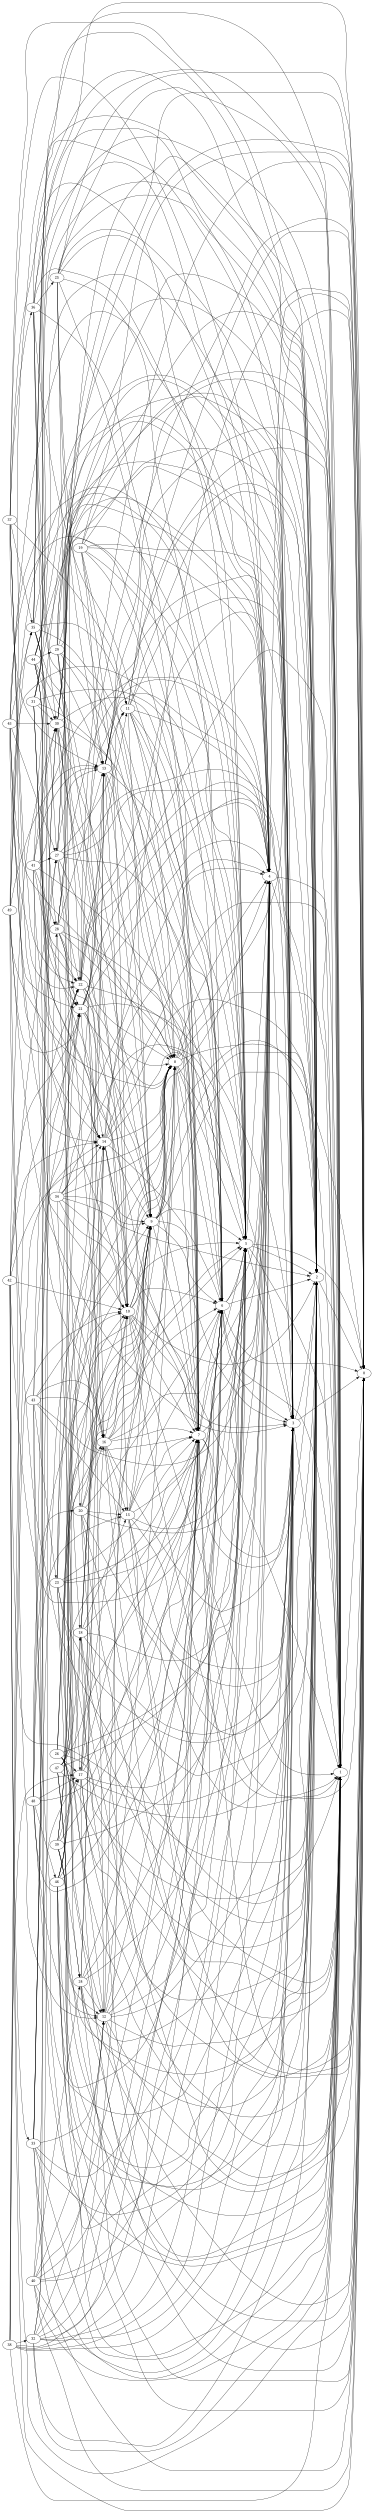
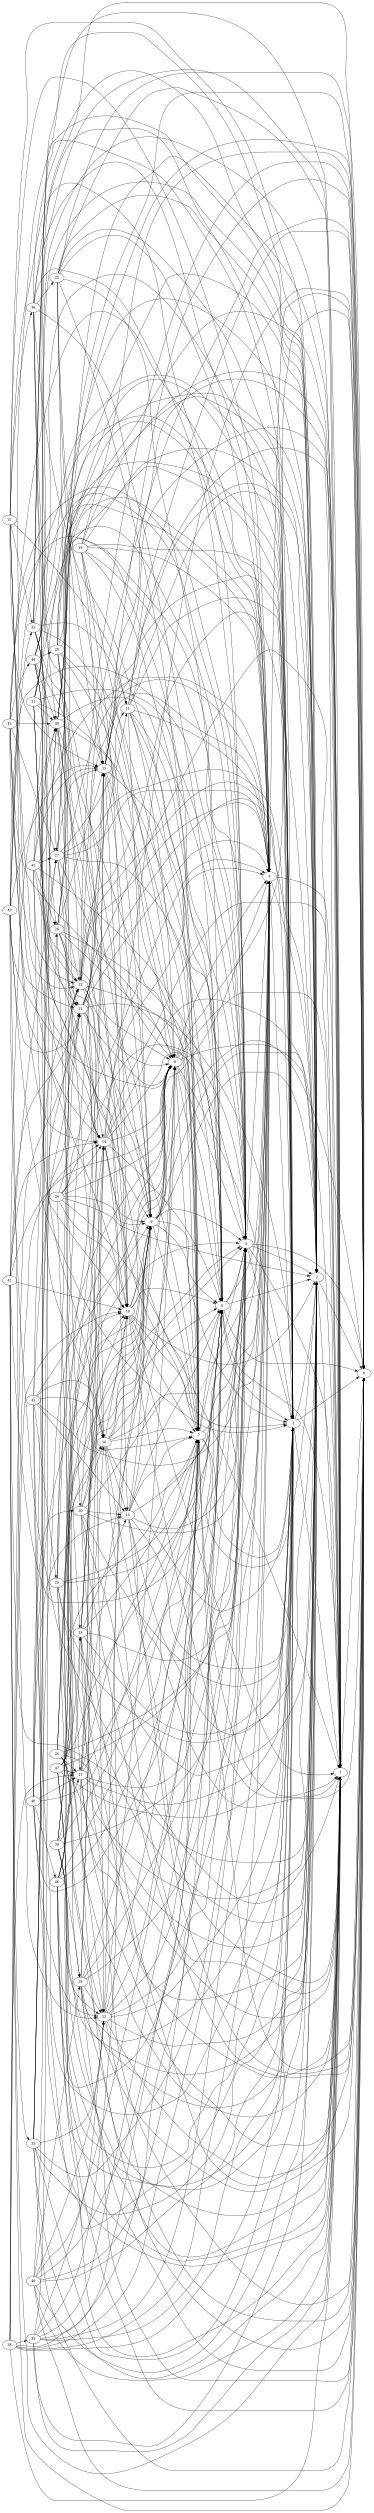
edge "45" -> "35": now "45" -> "44"
edge "13" -> "11": now "13" -> "0"
edge "23" -> "7": removed
edge "32" -> "17": now "47" -> "17"
